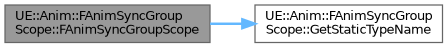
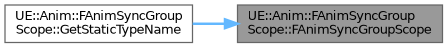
edge "UE::Anim::FAnimSyncGroup Scope::FAnimSyncGroupScope" -> "UE::Anim::FAnimSyncGroup Scope::GetStaticTypeName": reversed
